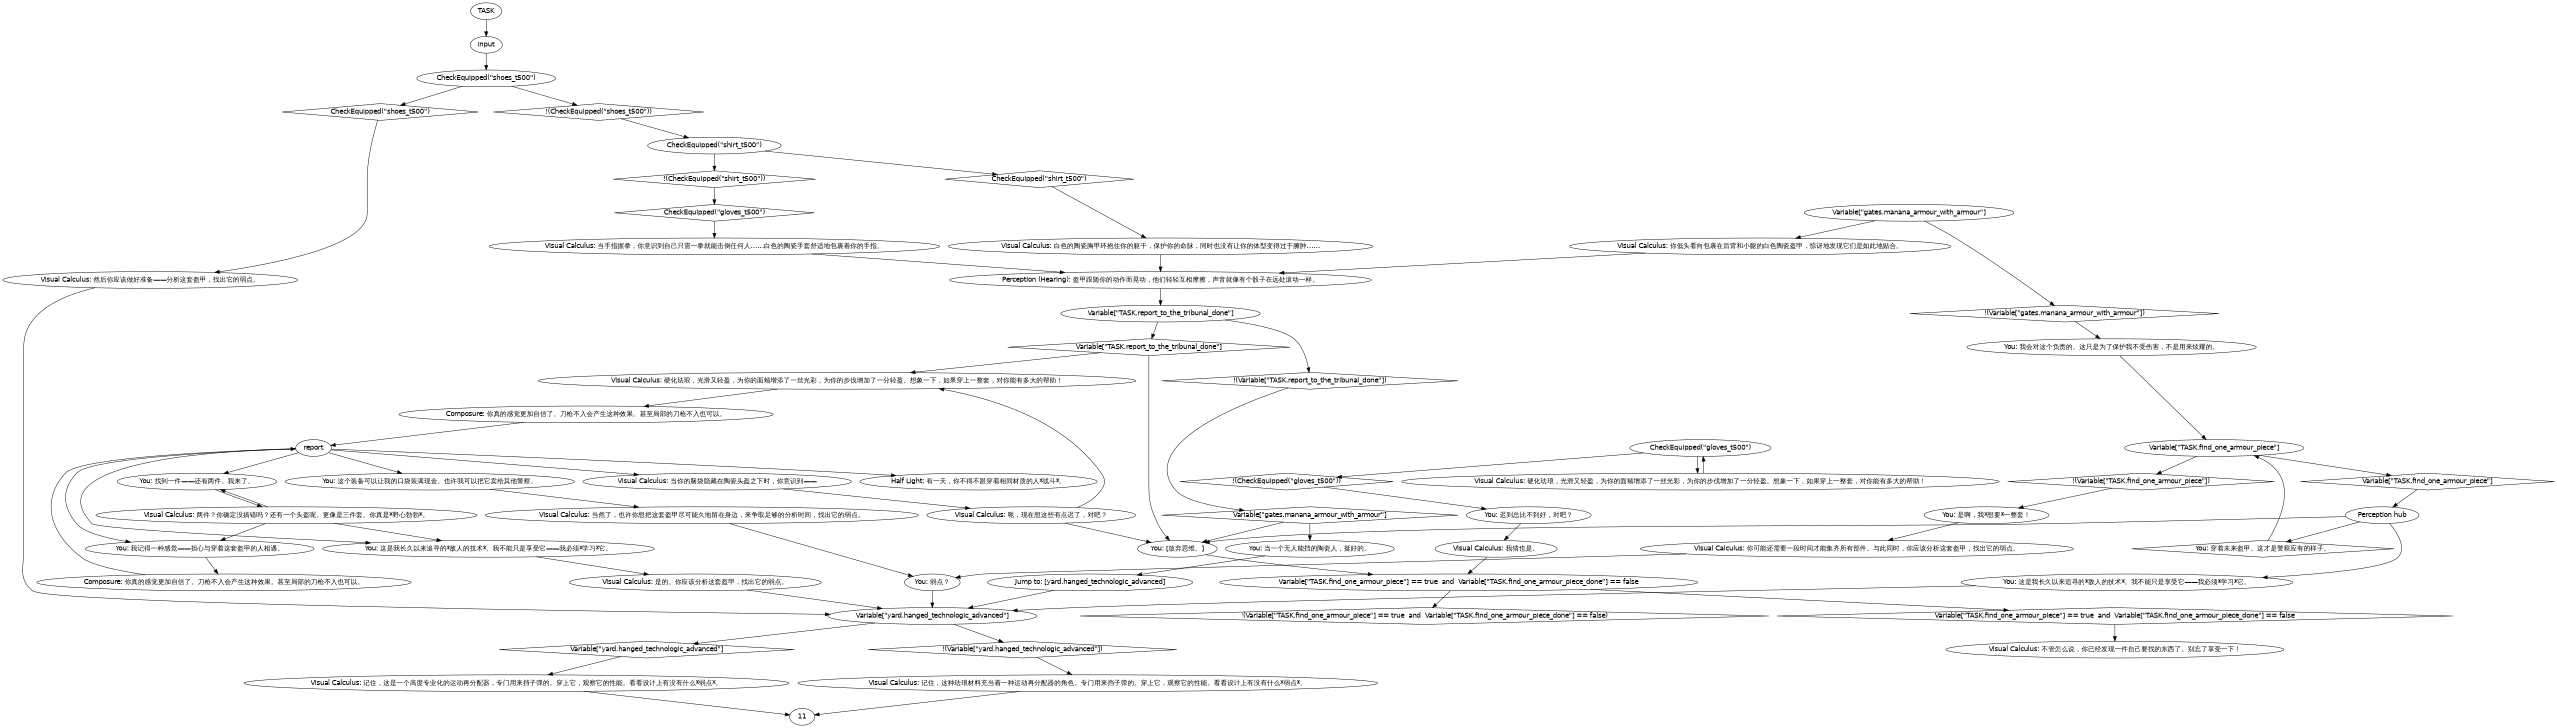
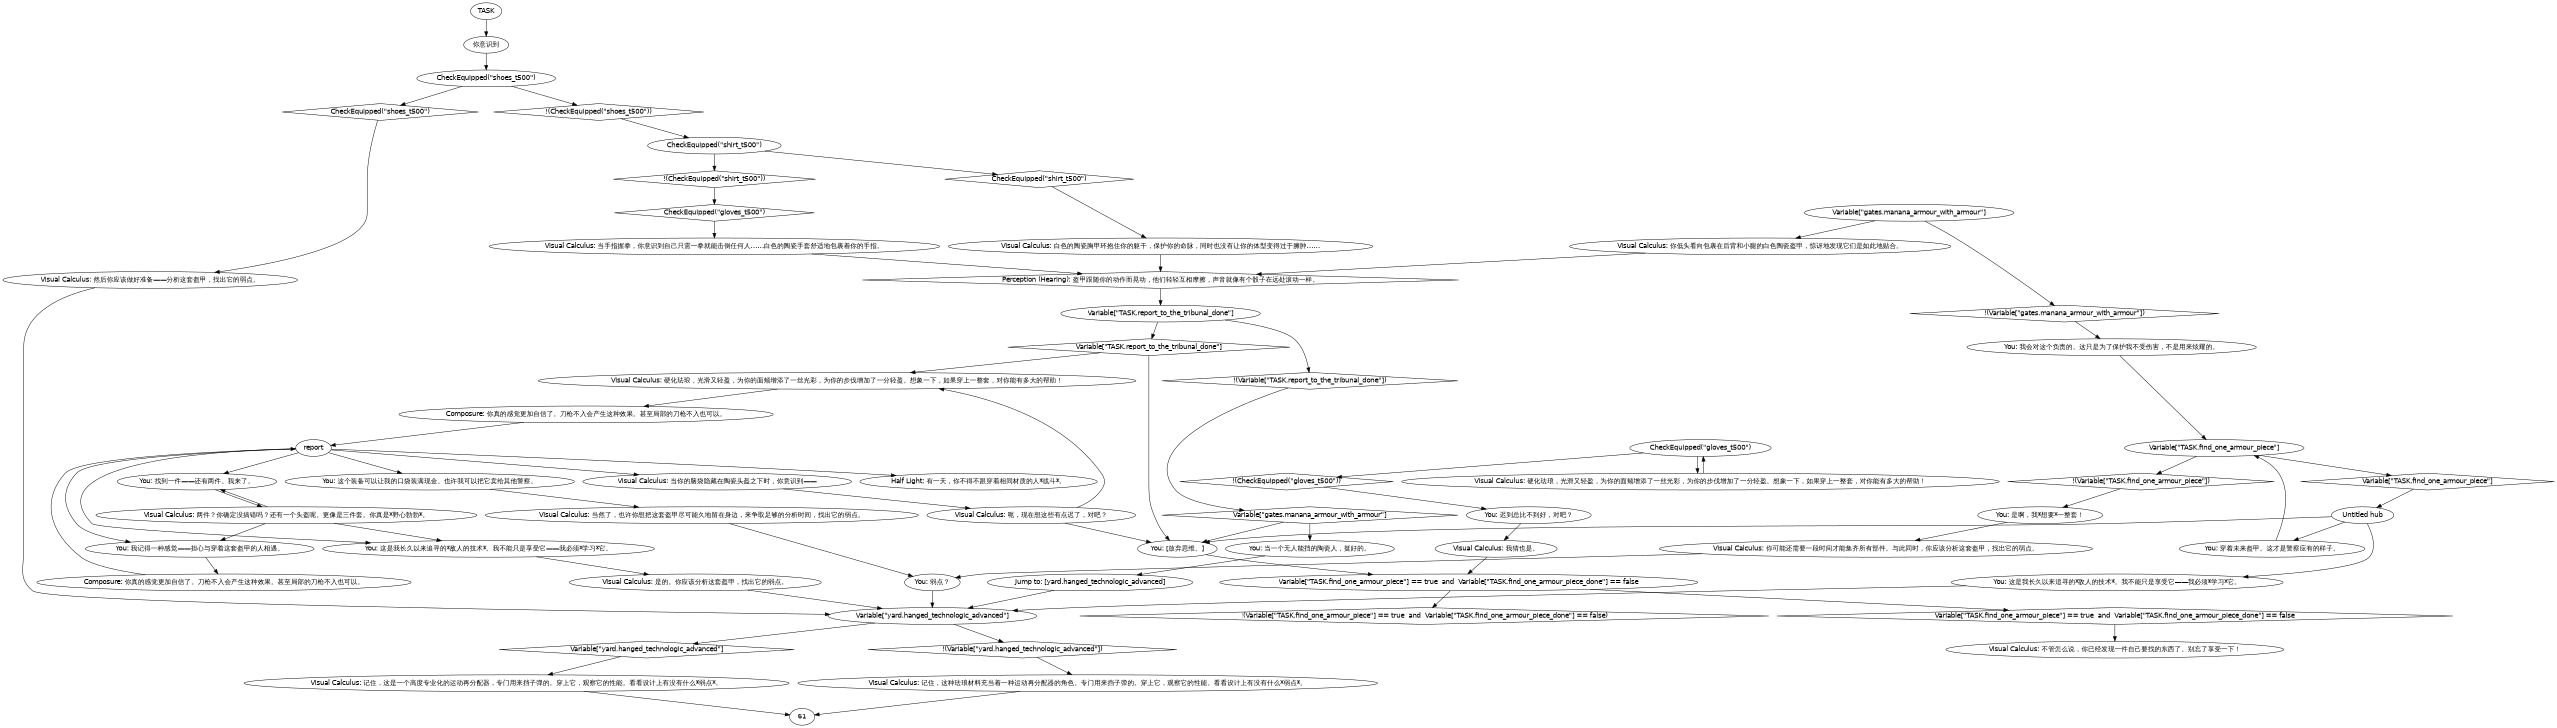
node "input": label "input" -> "你意识到"
node "Perception (Hearing): 盔甲跟随你的动作而晃动，他们轻轻互相摩擦，声音就像有个骰子在远处滚动一样。": shape ellipse -> diamond
node "Perception hub": label "Perception hub" -> "Untitled hub"
node "You: 穿着未来盔甲。这才是警察应有的样子。": shape diamond -> ellipse
node "11": label "11" -> "61"
